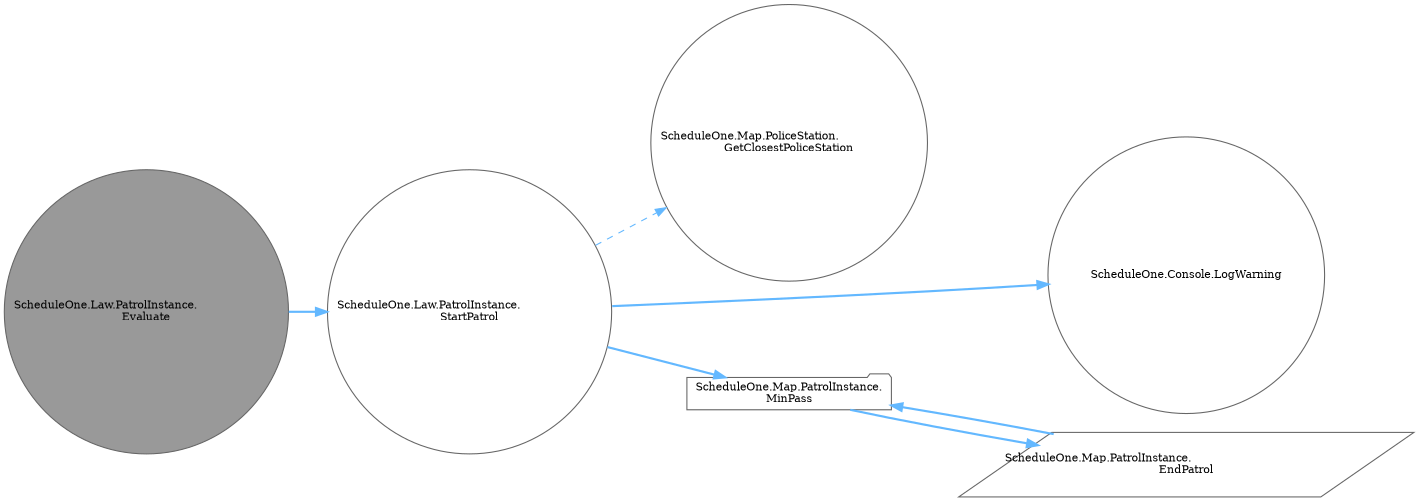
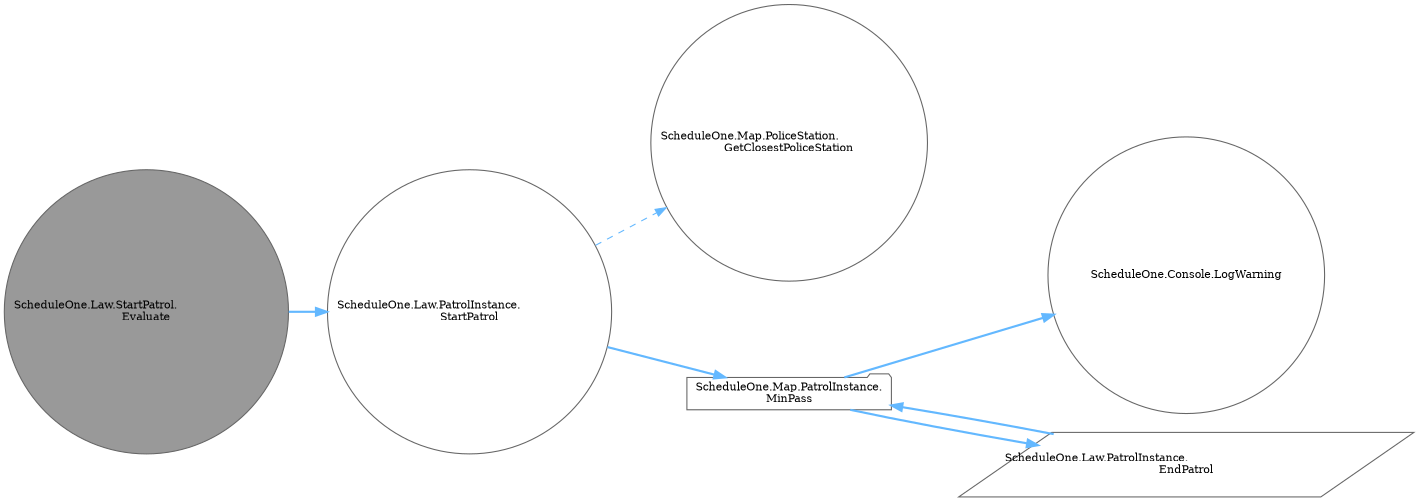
edge "ScheduleOne.Law.PatrolInstance. StartPatrol" -> "ScheduleOne.Console.LogWarning": now "ScheduleOne.Map.PatrolInstance. MinPass" -> "ScheduleOne.Console.LogWarning"
node "ScheduleOne.Law.PatrolInstance. Evaluate": label "ScheduleOne.Law.PatrolInstance. Evaluate" -> "ScheduleOne.Law.StartPatrol. Evaluate"
node "ScheduleOne.Map.PatrolInstance. EndPatrol": label "ScheduleOne.Map.PatrolInstance. EndPatrol" -> "ScheduleOne.Law.PatrolInstance. EndPatrol"
